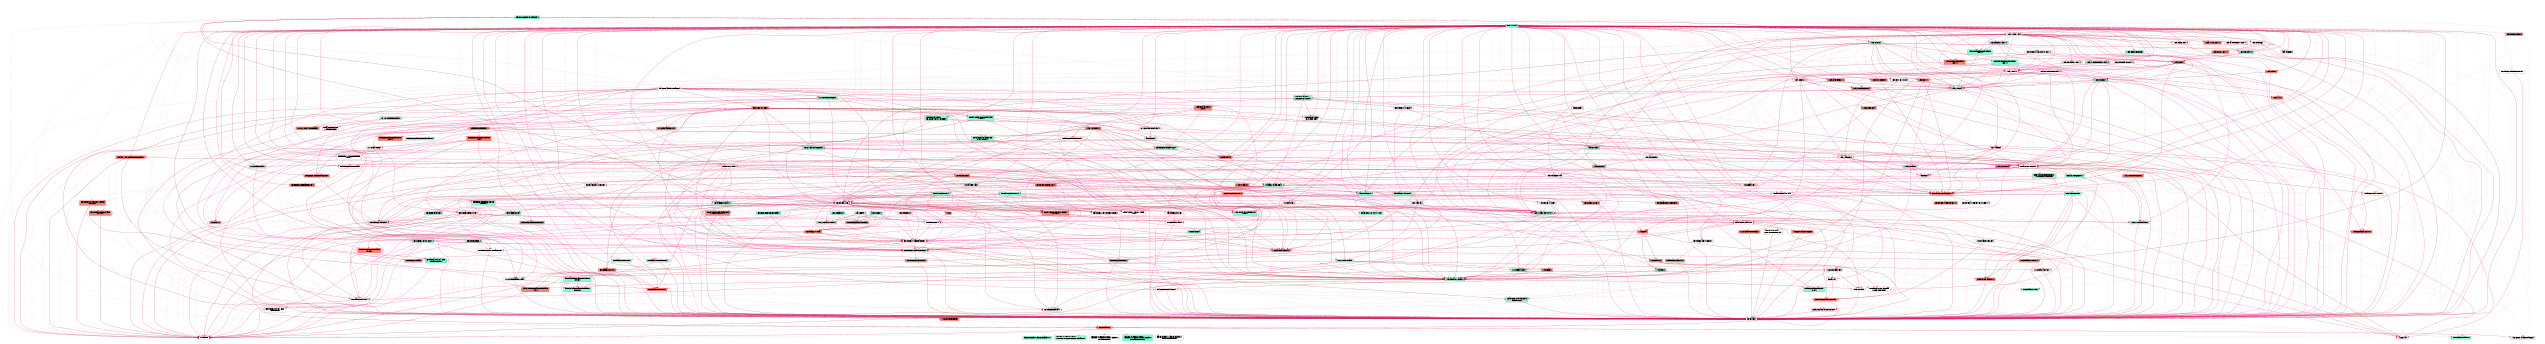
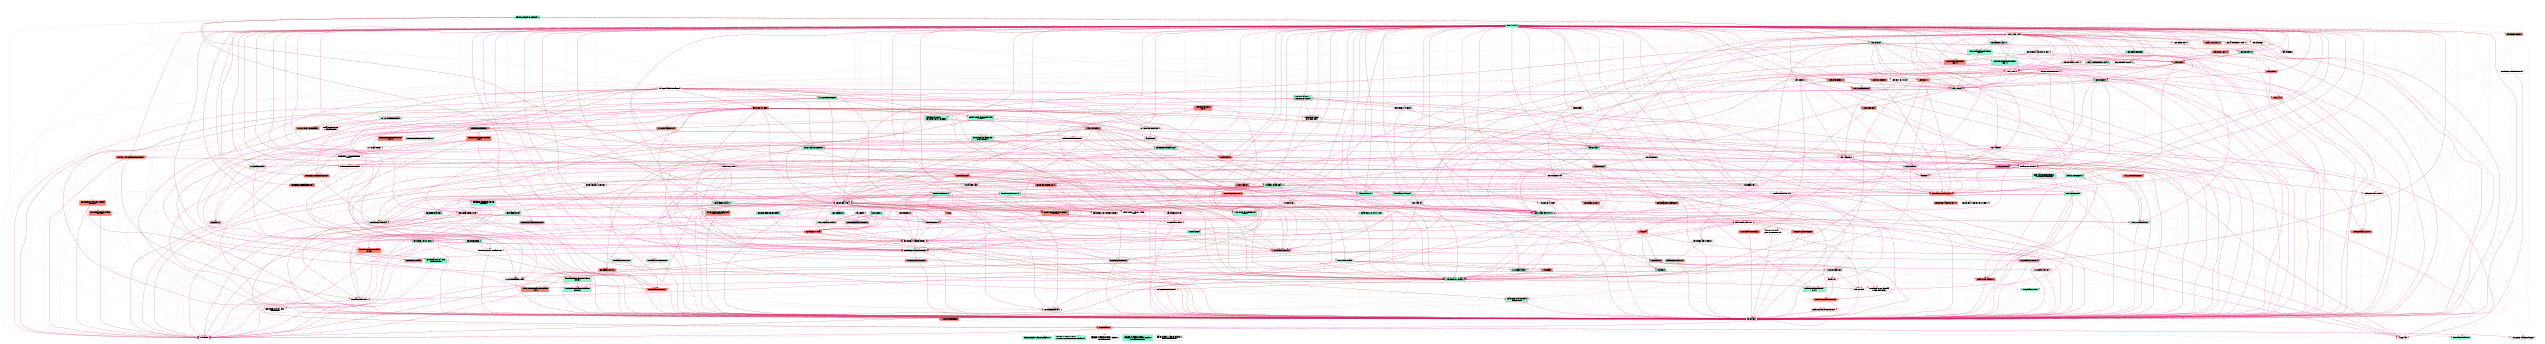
node "Templates/Less.h": fillcolor white -> aquamarine
node "Misc/StringFormatArg.h": removed
node "GenericPlatform/GenericPlatform Stricmp.h": label "GenericPlatform/GenericPlatform Stricmp.h" -> "InheritedContext/GenericPlatform Stricmp.h"
